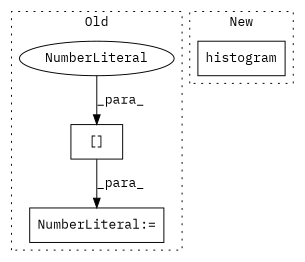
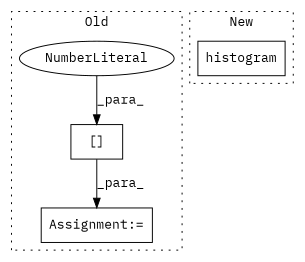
node "NumberLiteral:=": label "NumberLiteral:=" -> "Assignment:="
